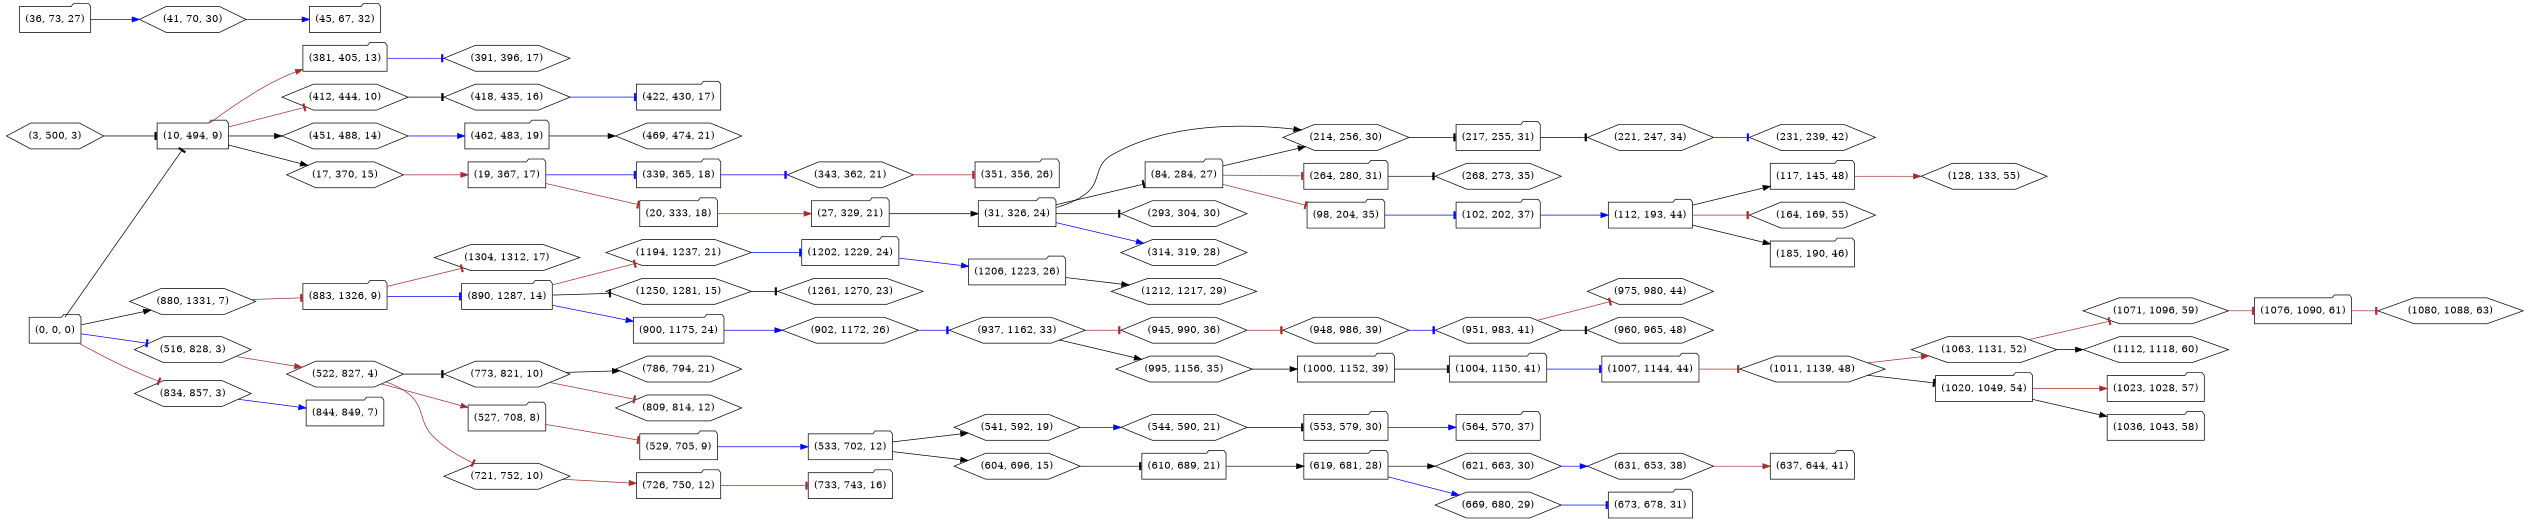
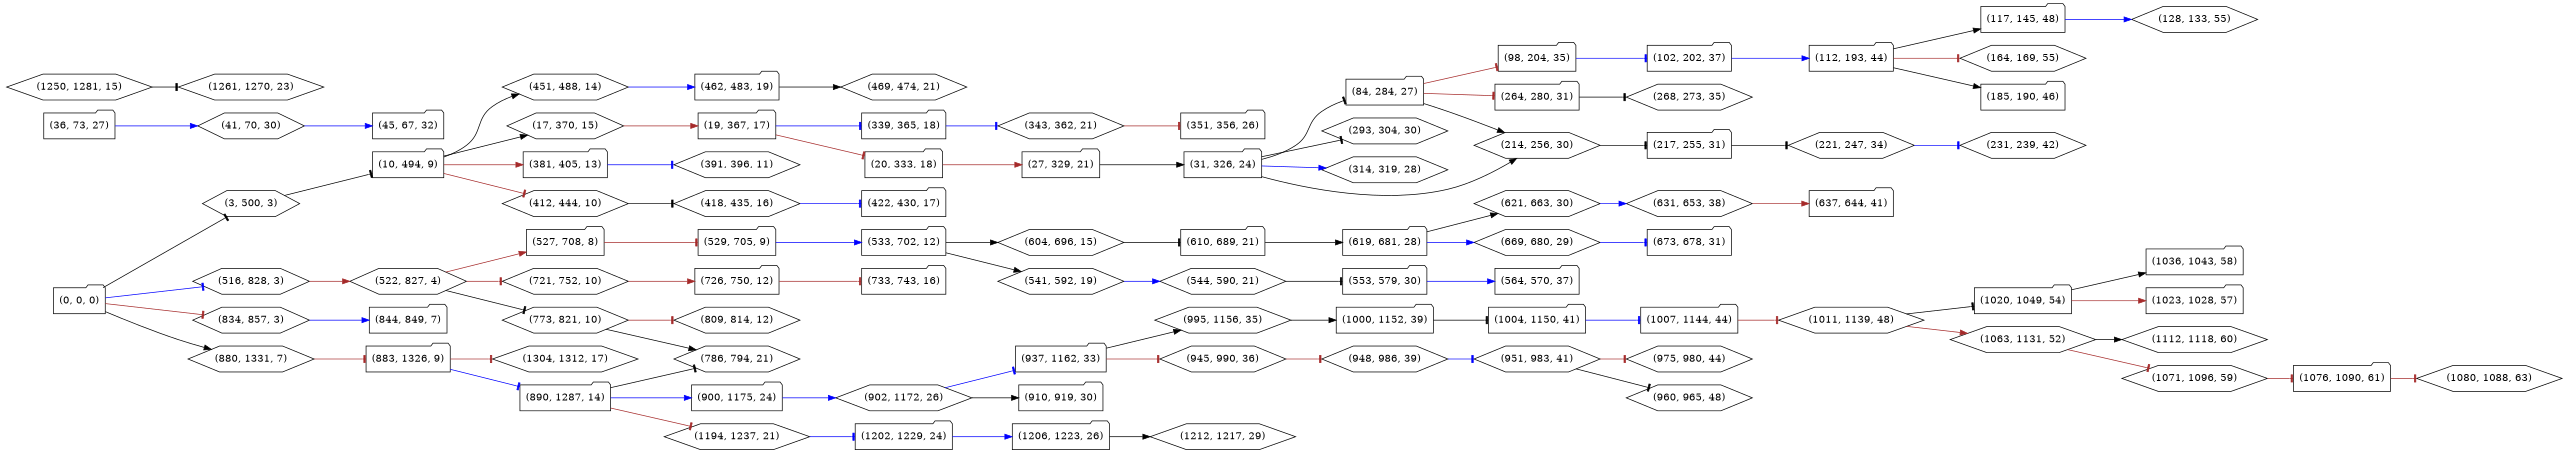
node "(391, 396, 17)": label "(391, 396, 17)" -> "(391, 396, 11)"
edge "(117, 145, 48)" -> "(128, 133, 55)": color brown -> blue
edge "(0, 0, 0)" -> "(10, 494, 9)": now "(0, 0, 0)" -> "(3, 500, 3)"
edge "(890, 1287, 14)" -> "(1250, 1281, 15)": now "(890, 1287, 14)" -> "(786, 794, 21)"
node "(937, 1162, 33)": shape hexagon -> folder
node "(910, 919, 30)": added
